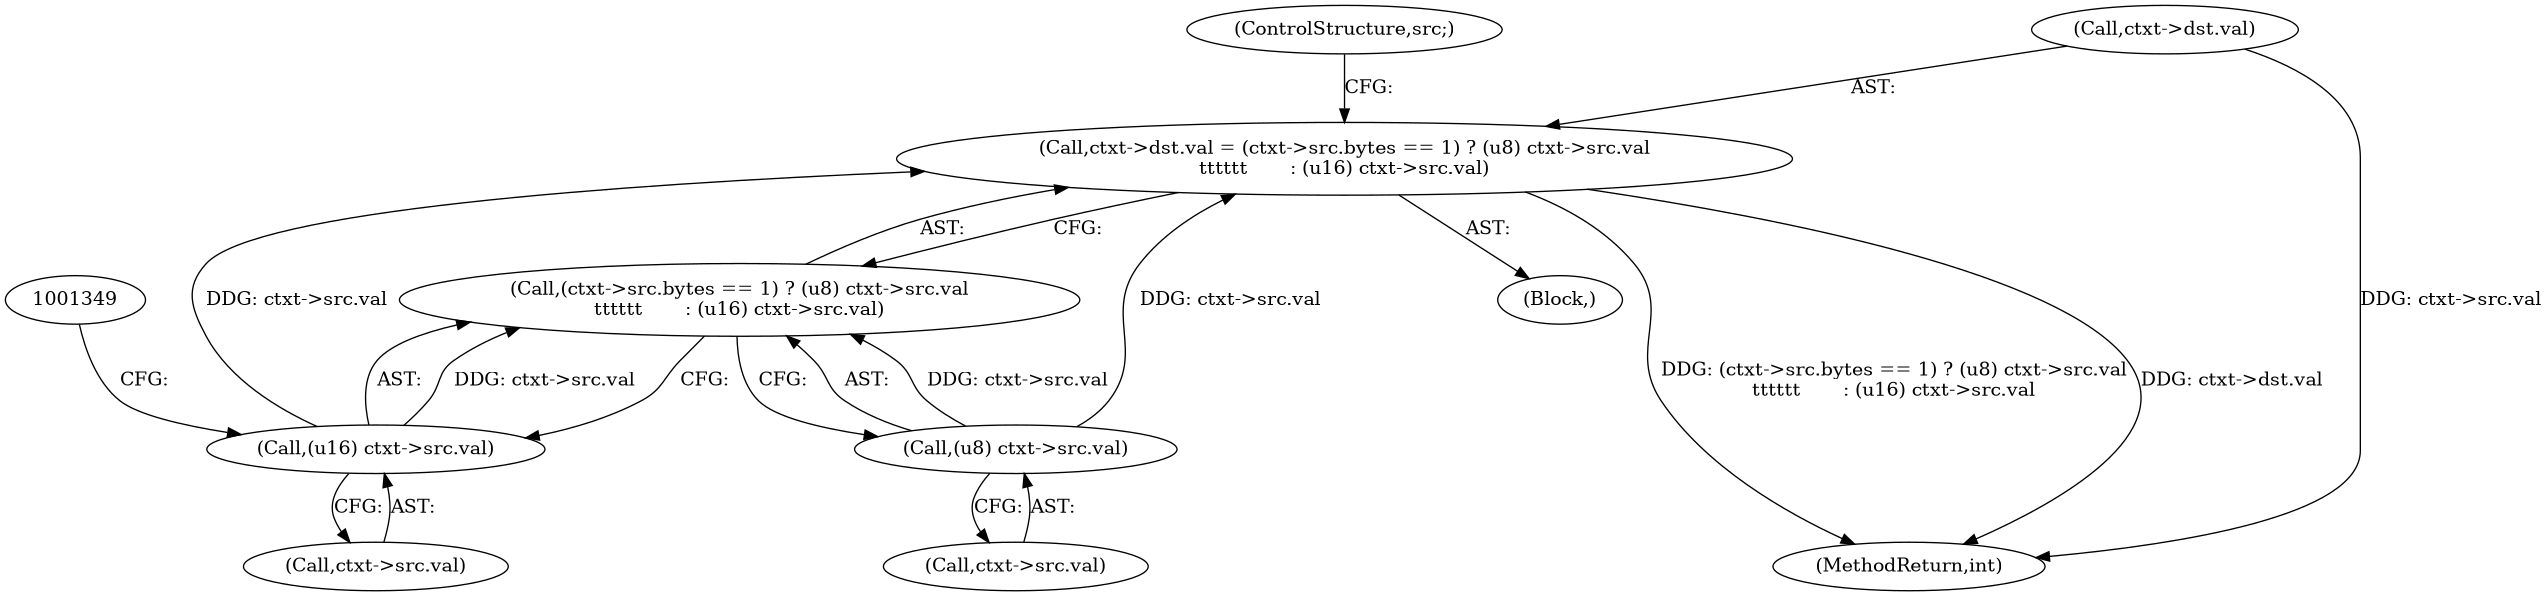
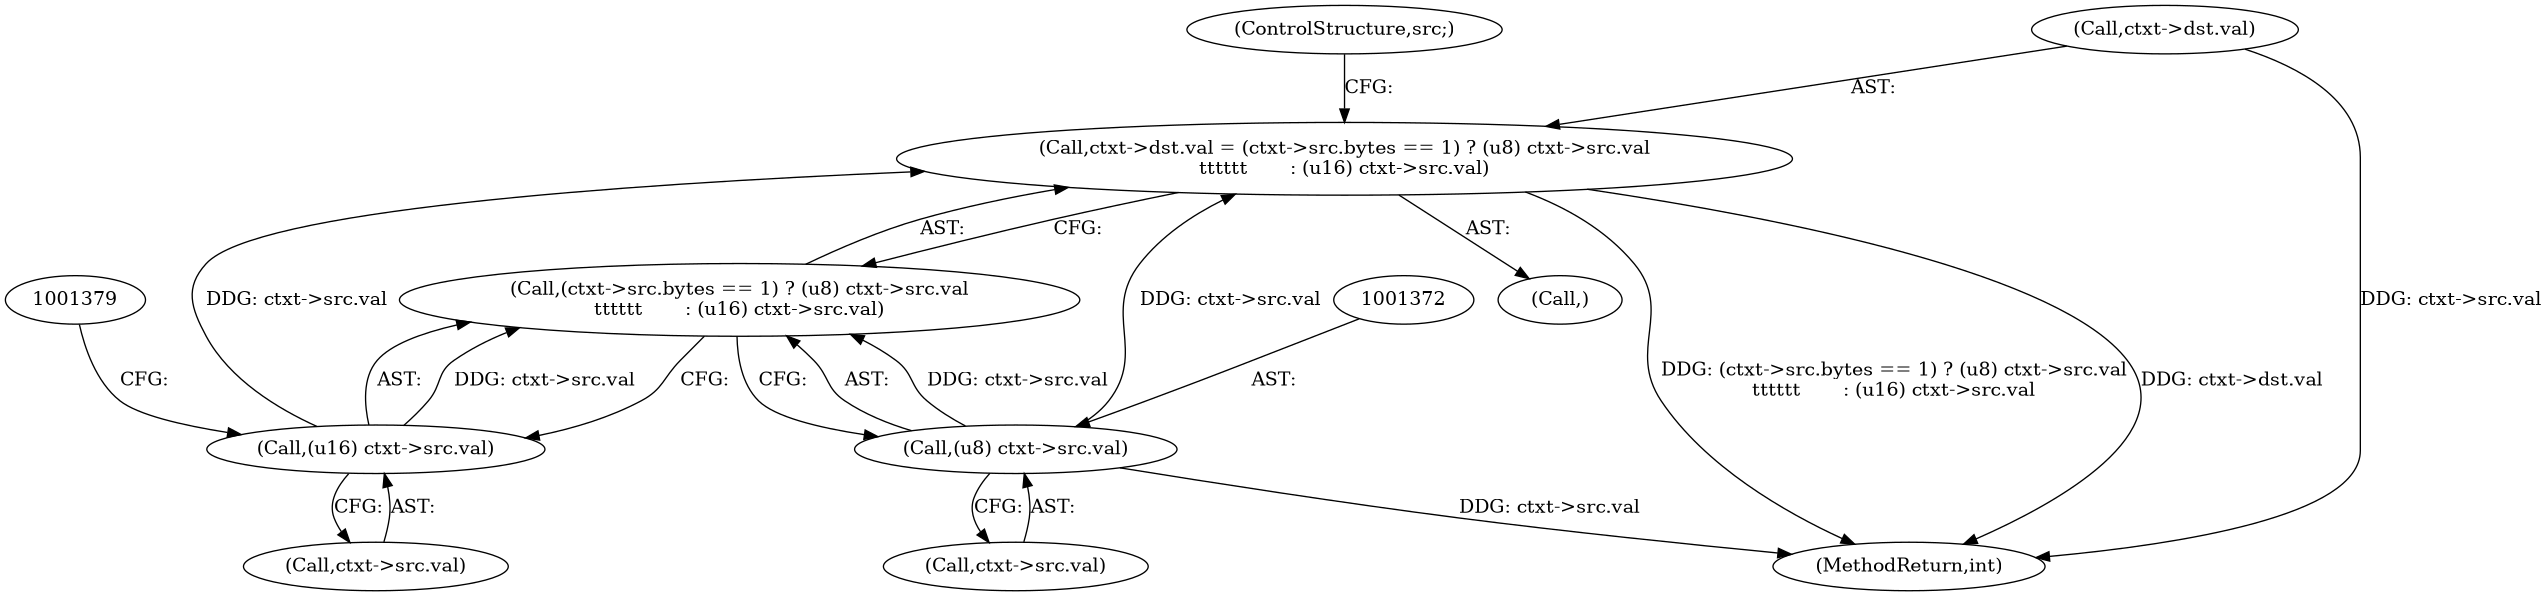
node "1001349": label "1001349" -> "1001379"
node "1001372": added
node "(Block,)": label "(Block,)" -> "(Call,)"
edge "(Call,(u8) ctxt->src.val)" -> "(MethodReturn,int)": added, label "DDG: ctxt->src.val"
